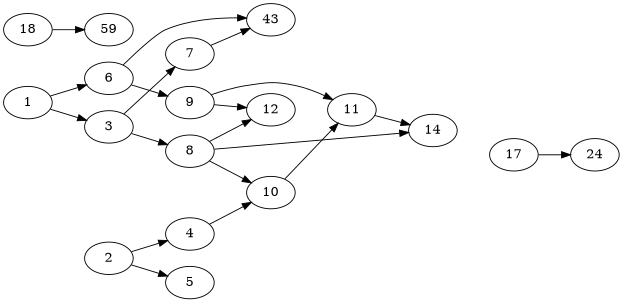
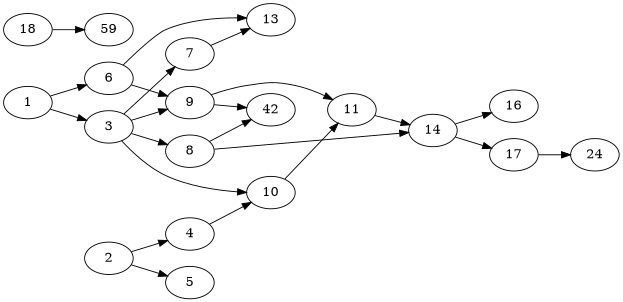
node "43": label "43" -> "13"
node "16": added
node "12": label "12" -> "42"
edge "3" -> "9": added
edge "14" -> "17": added
edge "8" -> "10": now "3" -> "10"
